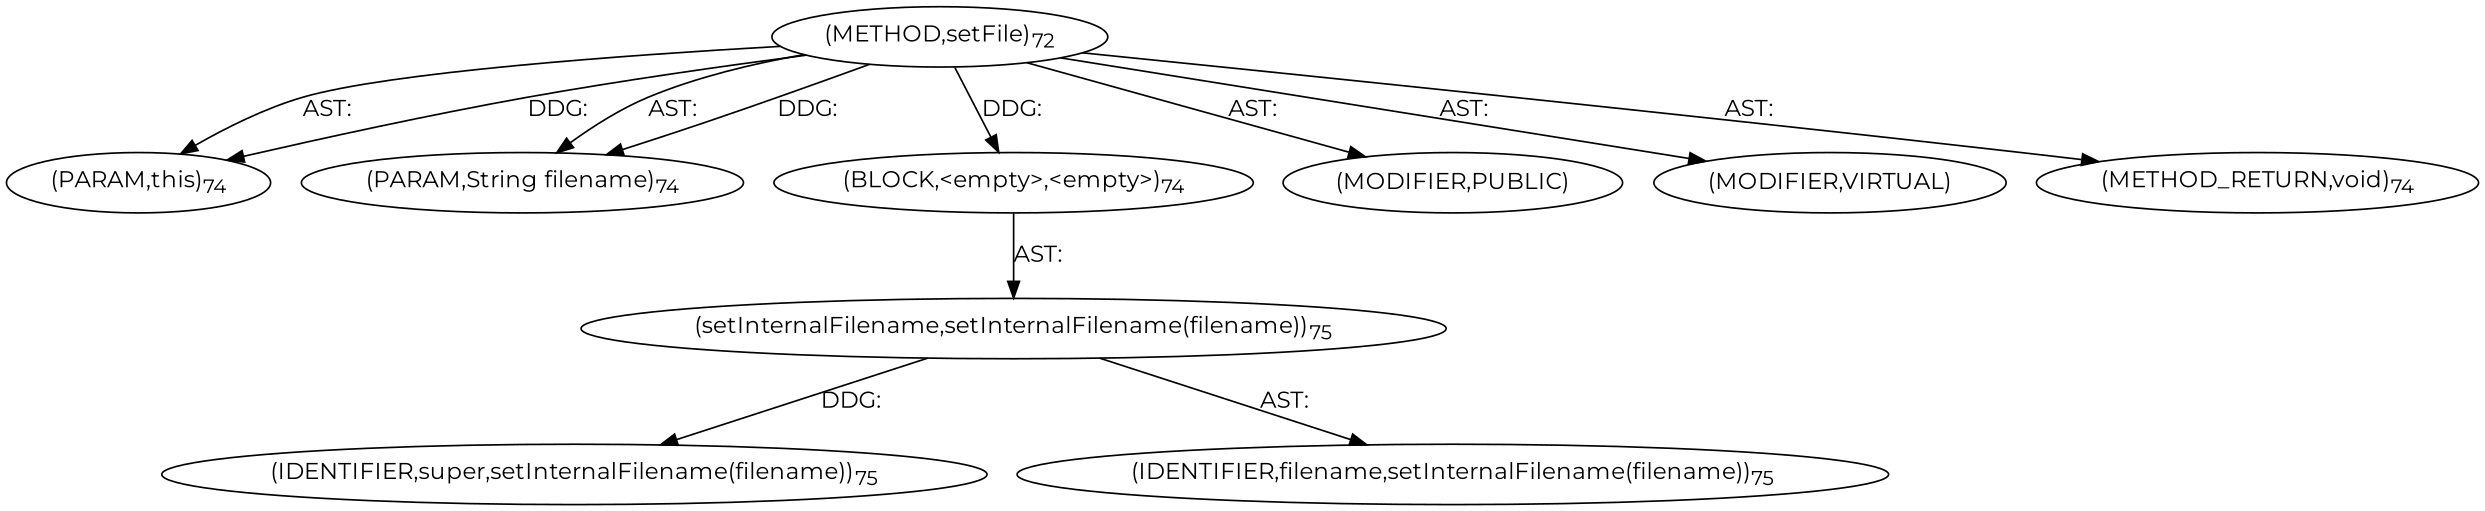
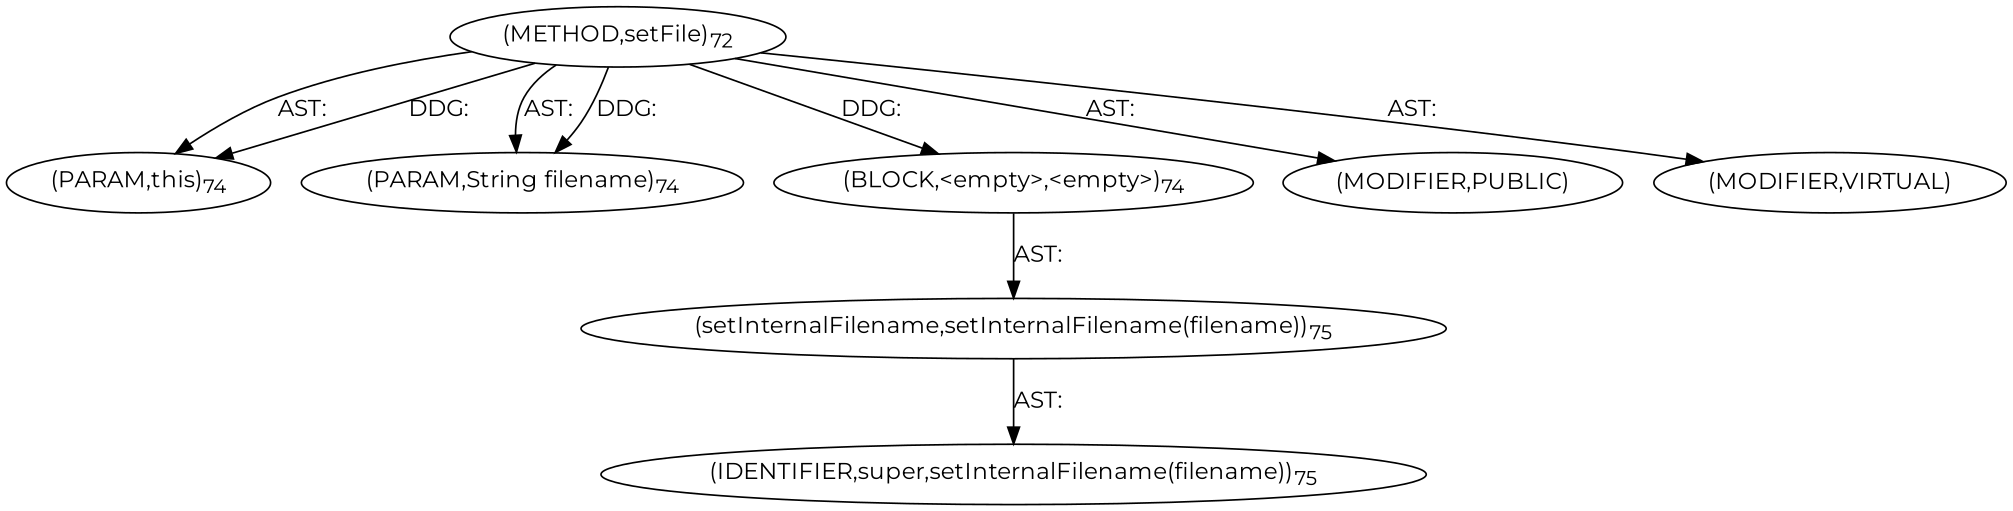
node "(METHOD_RETURN,void)": removed
edge "(setInternalFilename,setInternalFilename(filename))" -> "(IDENTIFIER,super,setInternalFilename(filename))": label "DDG: " -> "AST: "
node "(IDENTIFIER,filename,setInternalFilename(filename))": removed
